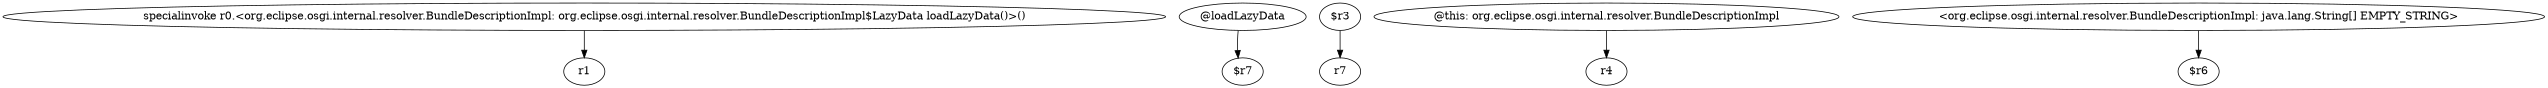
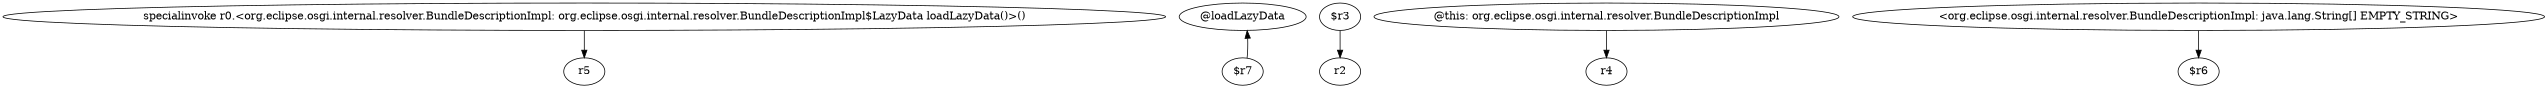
edge "@loadLazyData" -> "$r7": reversed
node "r1": label "r1" -> "r5"
node "r7": label "r7" -> "r2"
